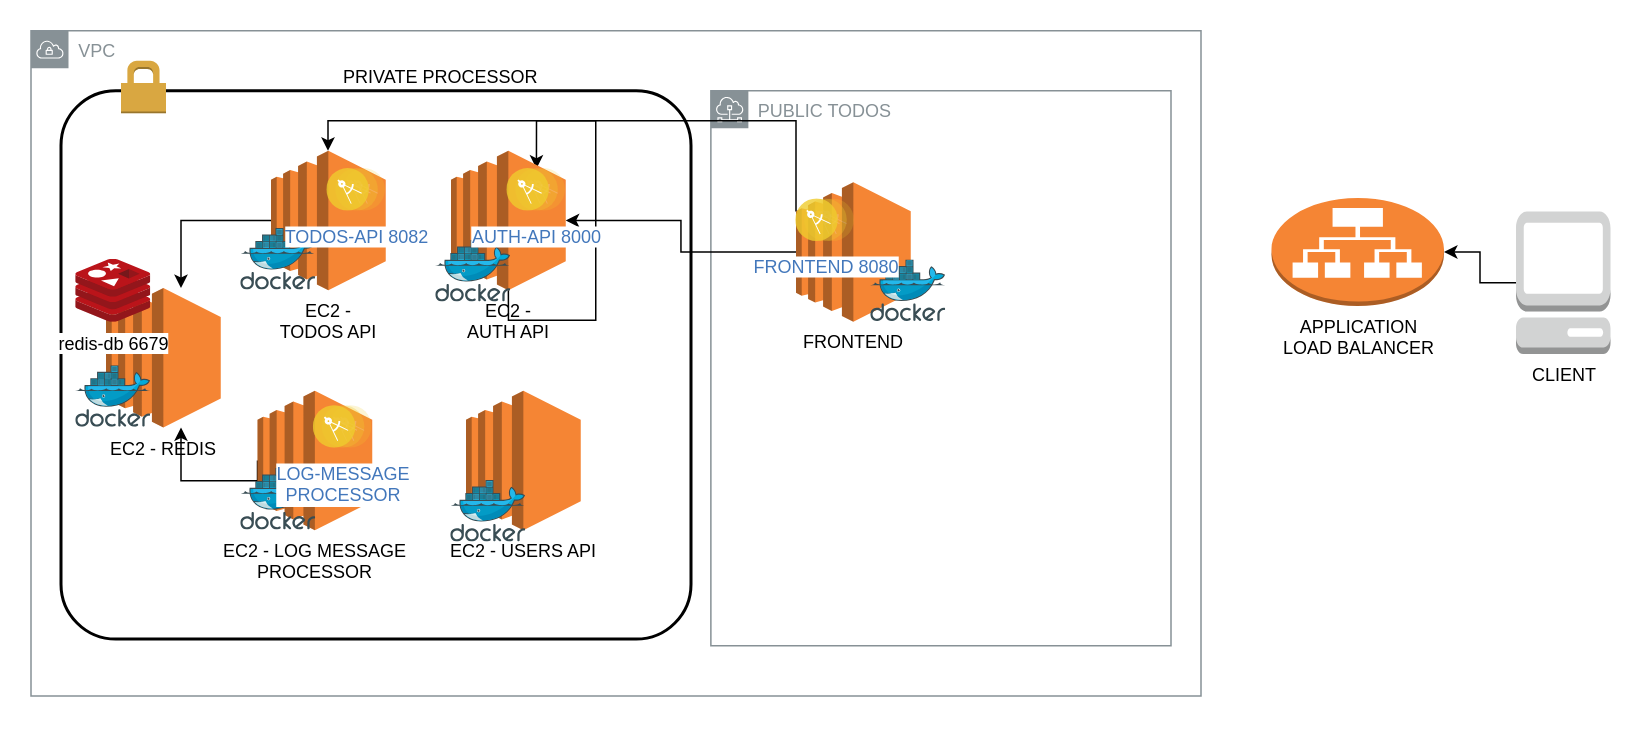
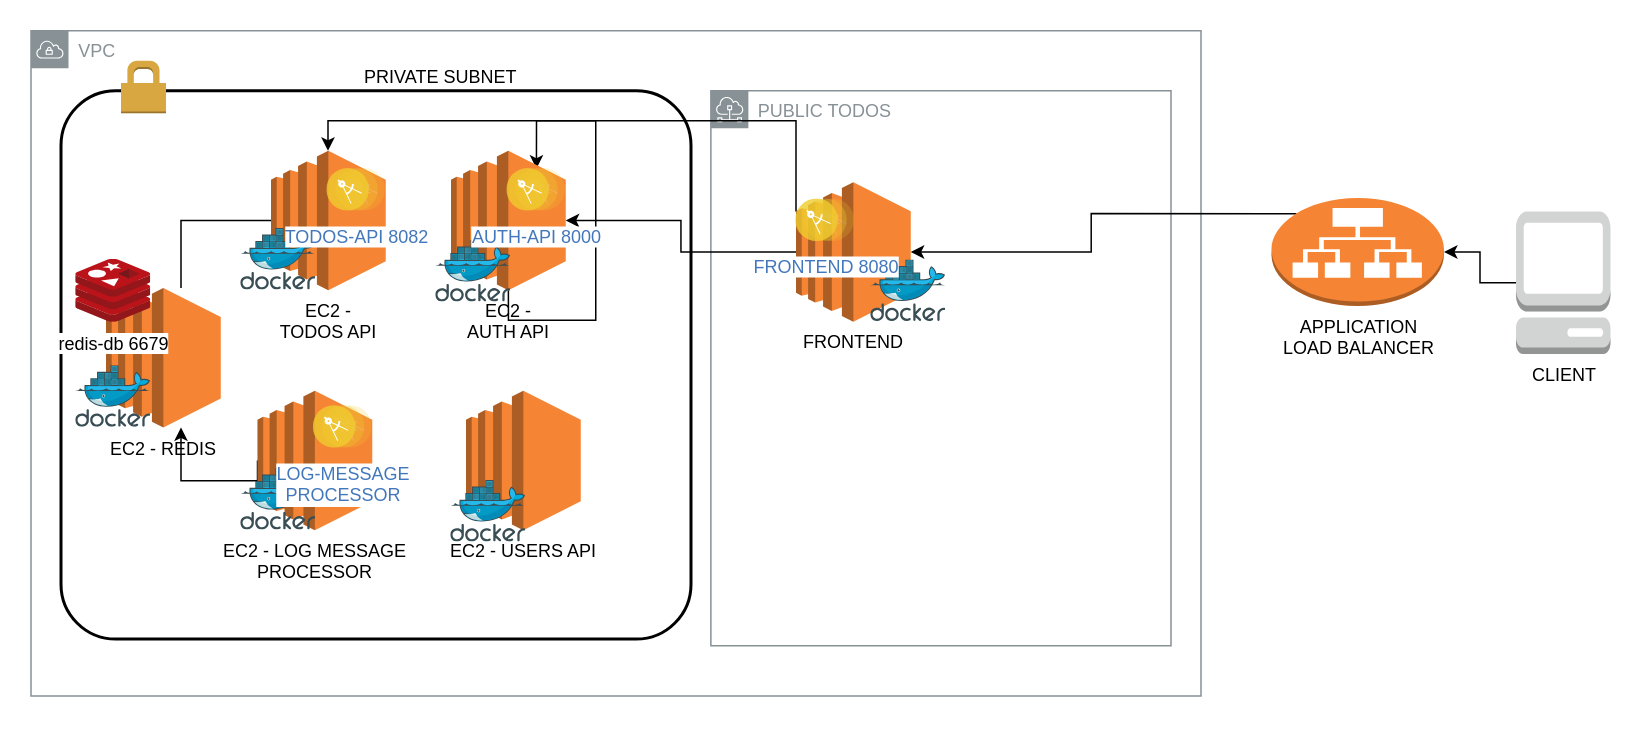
node "PRIVATE PROCESSOR": label "PRIVATE PROCESSOR" -> "PRIVATE SUBNET"
edge "APPLICATION LOAD BALANCER" -> "FRONTEND": added
edge "EC2 - TODOS API" -> "EC2 - REDIS": arrowhead classic -> none
